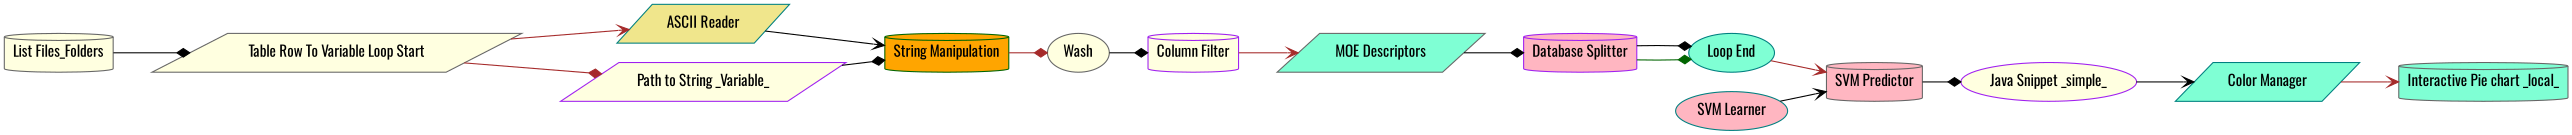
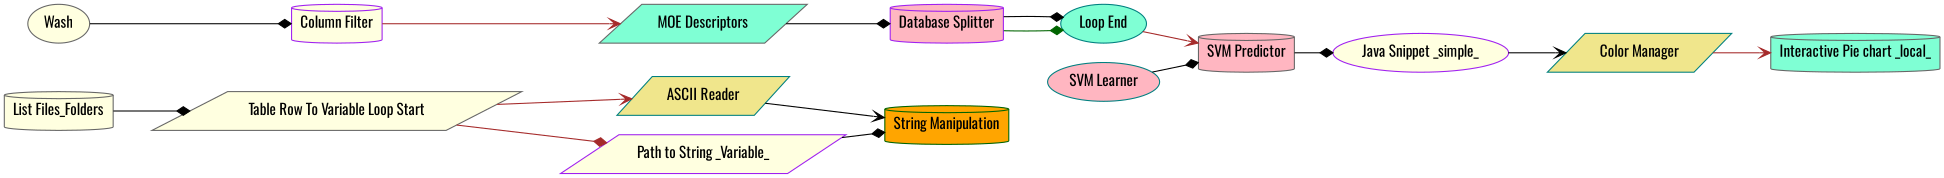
edge "String Manipulation" -> "Wash": removed
node "Color Manager": fillcolor aquamarine -> khaki
edge "SVM Learner" -> "SVM Predictor": arrowhead vee -> diamond
